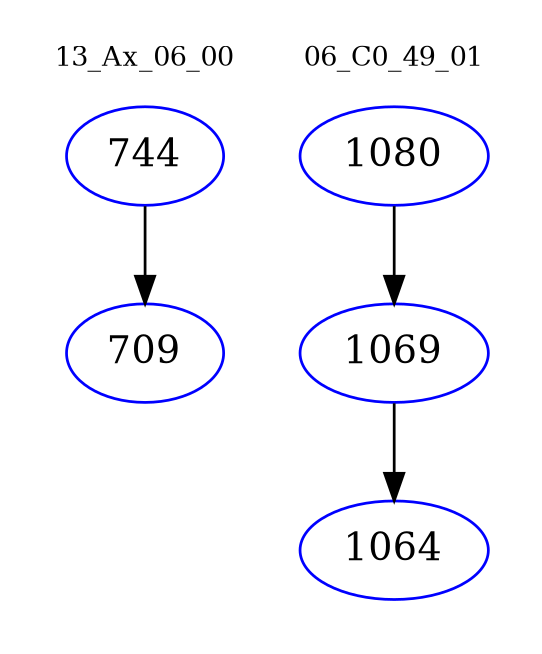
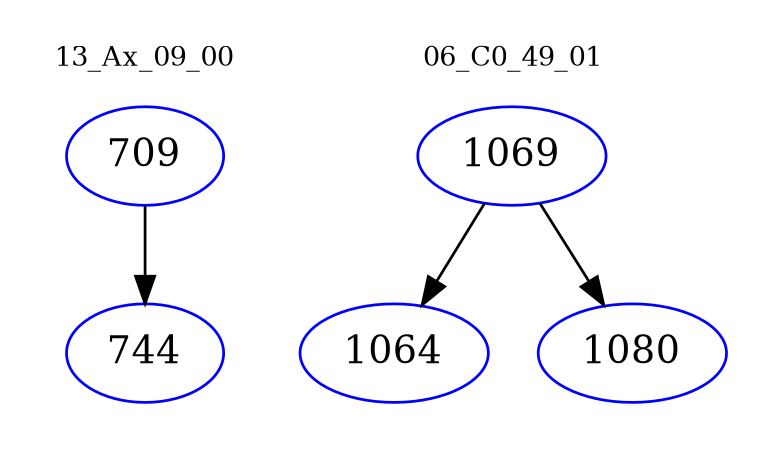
cluster "13_Ax_06_00": label "13_Ax_06_00" -> "13_Ax_09_00"
edge "744" -> "709": reversed
edge "1080" -> "1069": reversed
